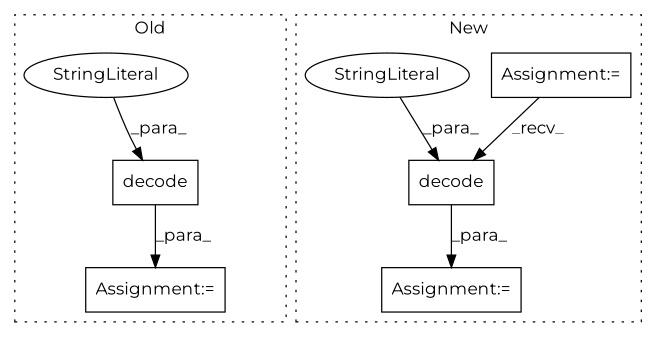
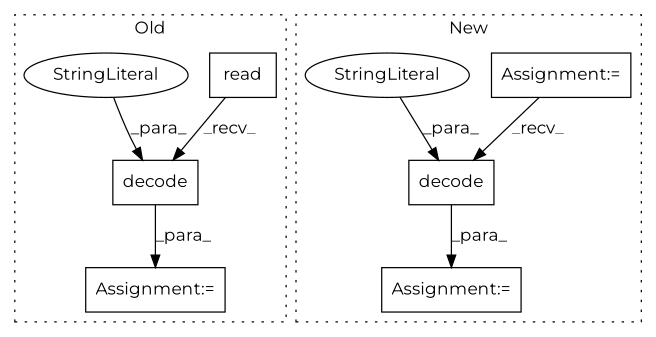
node "read": added
